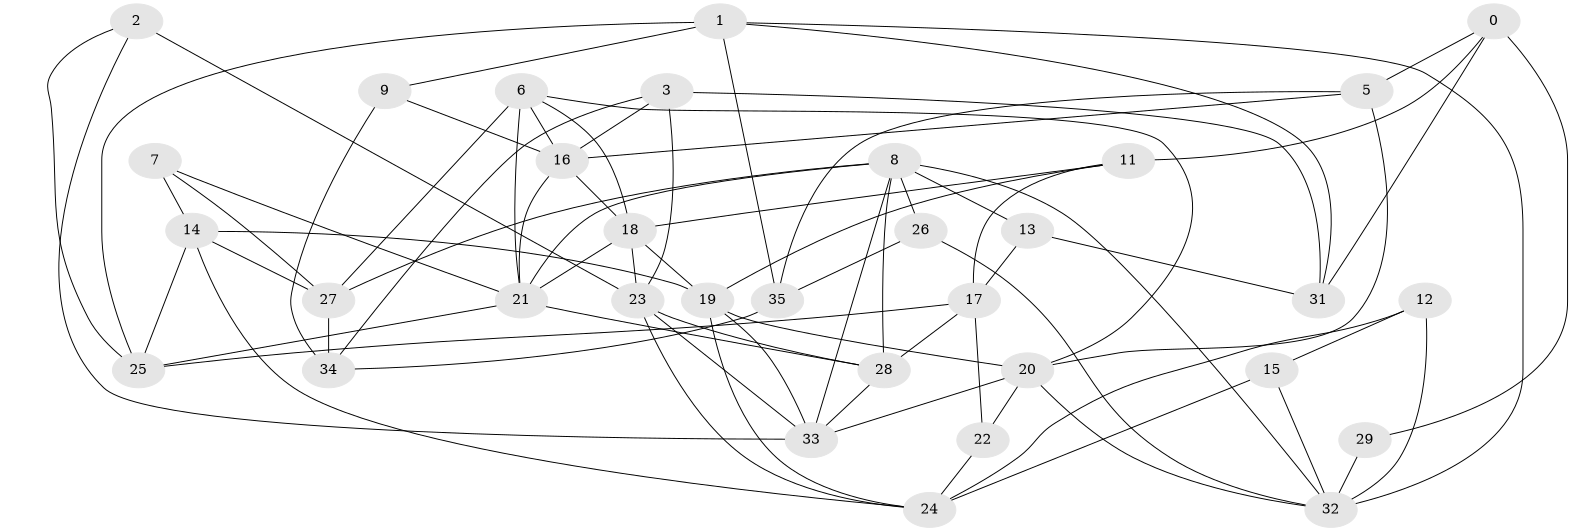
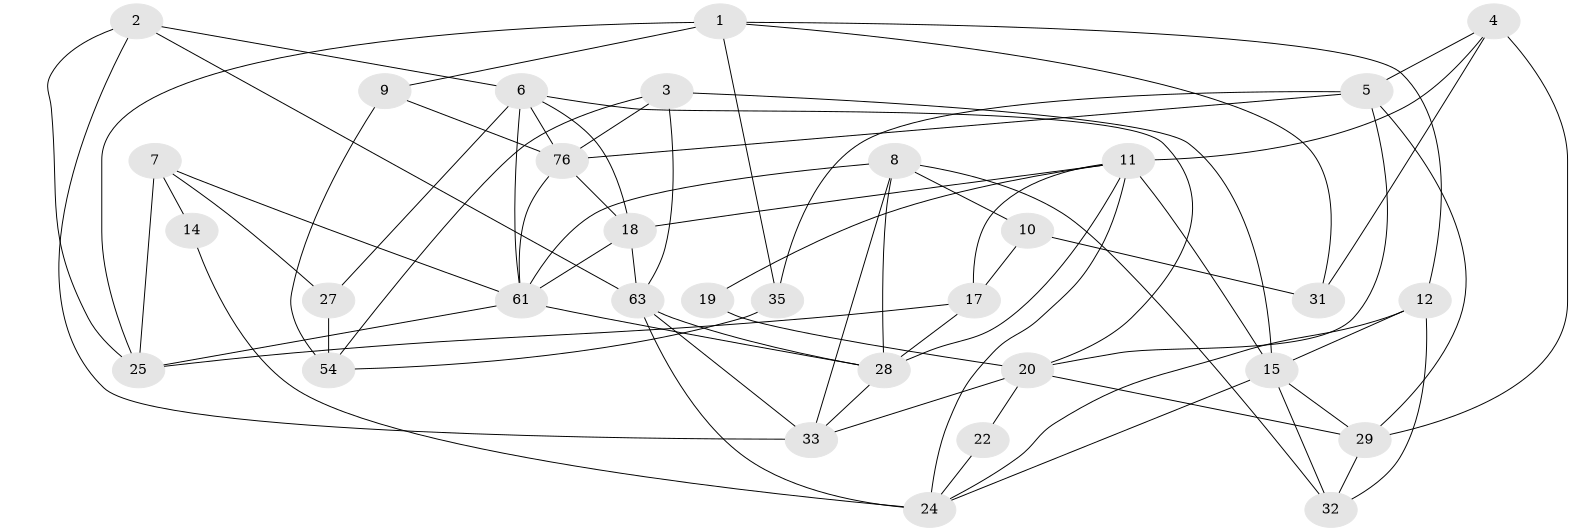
node "0": label "0" -> "4"
edge "2" -- "6": added
edge "1" -- "32": now "1" -- "12"
edge "3" -- "31": now "3" -- "15"
node "16": label "16" -> "76"
edge "8" -- "27": removed
node "26": removed
node "13": label "13" -> "10"
edge "14" -- "19": removed
edge "11" -- "15": added
edge "14" -- "27": removed
edge "18" -- "19": removed
edge "5" -- "29": added
edge "11" -- "28": added
edge "14" -- "25": now "7" -- "25"
node "21": label "21" -> "61"
node "23": label "23" -> "63"
edge "19" -- "33": removed
node "34": label "34" -> "54"
edge "17" -- "22": removed
edge "15" -- "29": added
edge "19" -- "24": now "11" -- "24"
edge "20" -- "32": now "20" -- "29"
